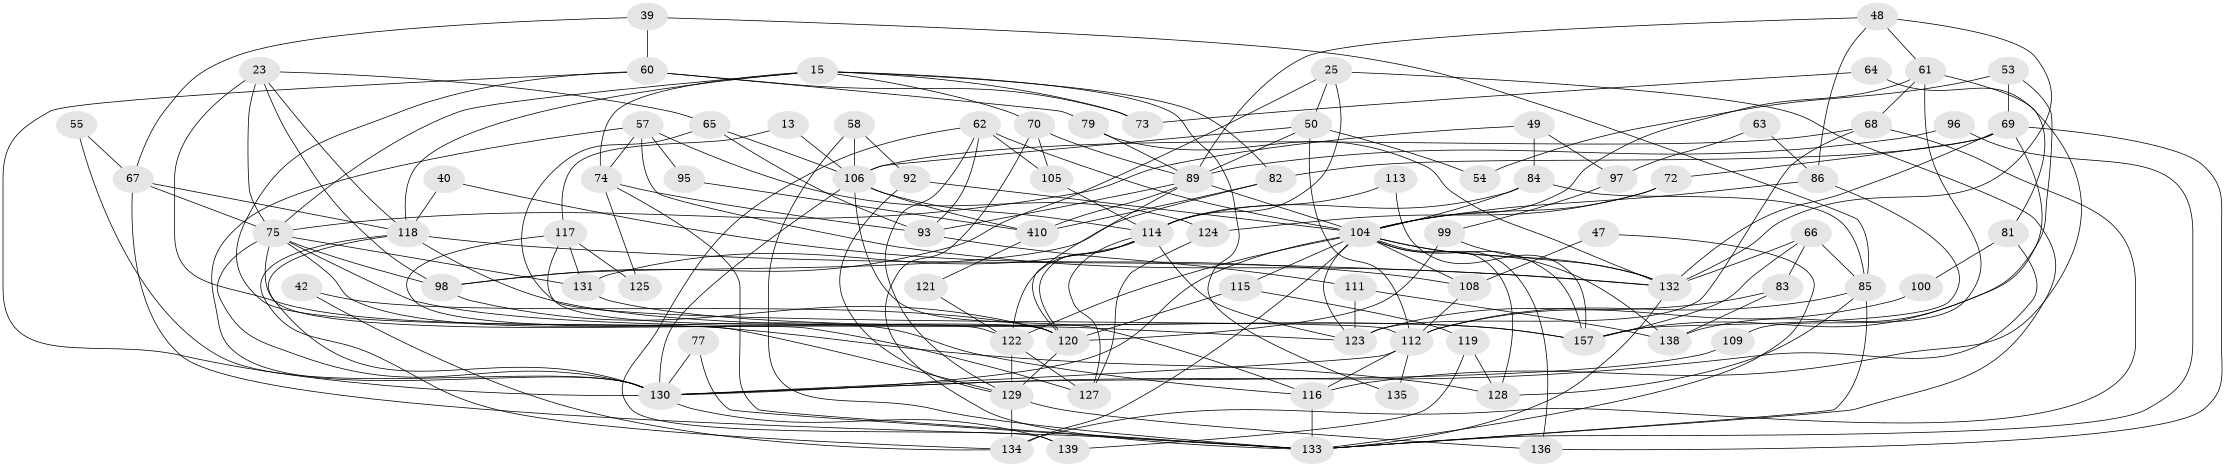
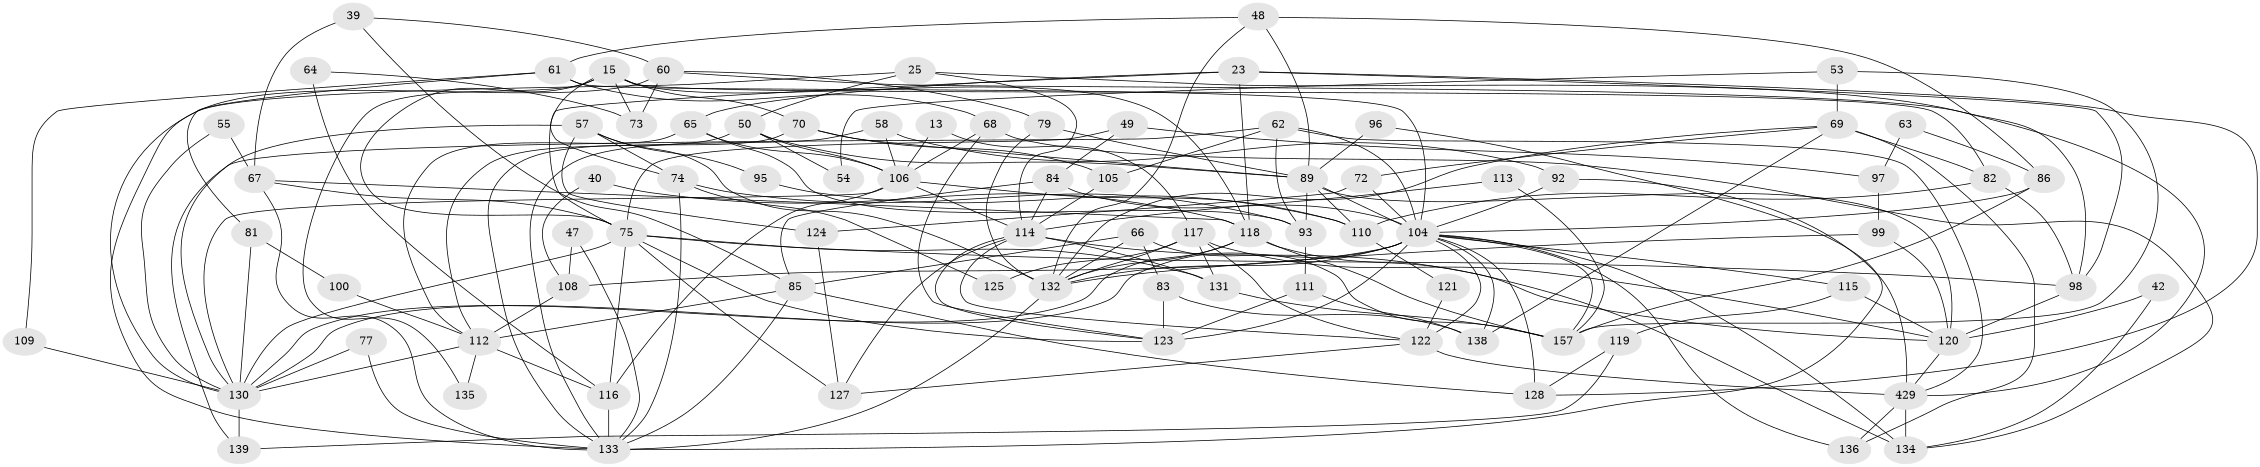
node "410": label "410" -> "110"
edge "117" -- "132": added
node "129": label "129" -> "429"
